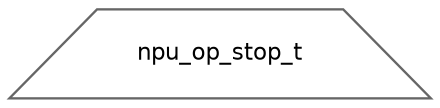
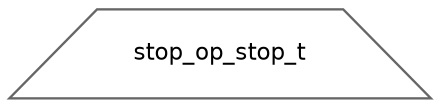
node "npu_op_stop_t": label "npu_op_stop_t" -> "stop_op_stop_t"
